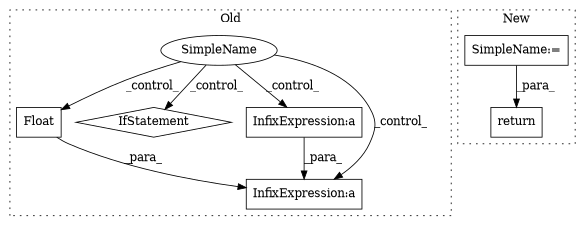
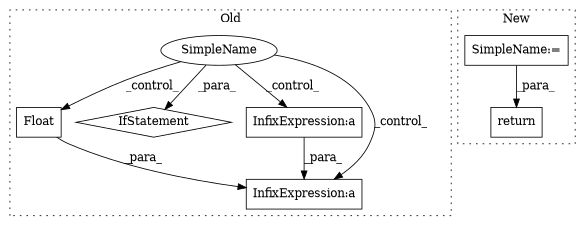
edge "SimpleName" -> "IfStatement": label "_control_" -> "_para_"
